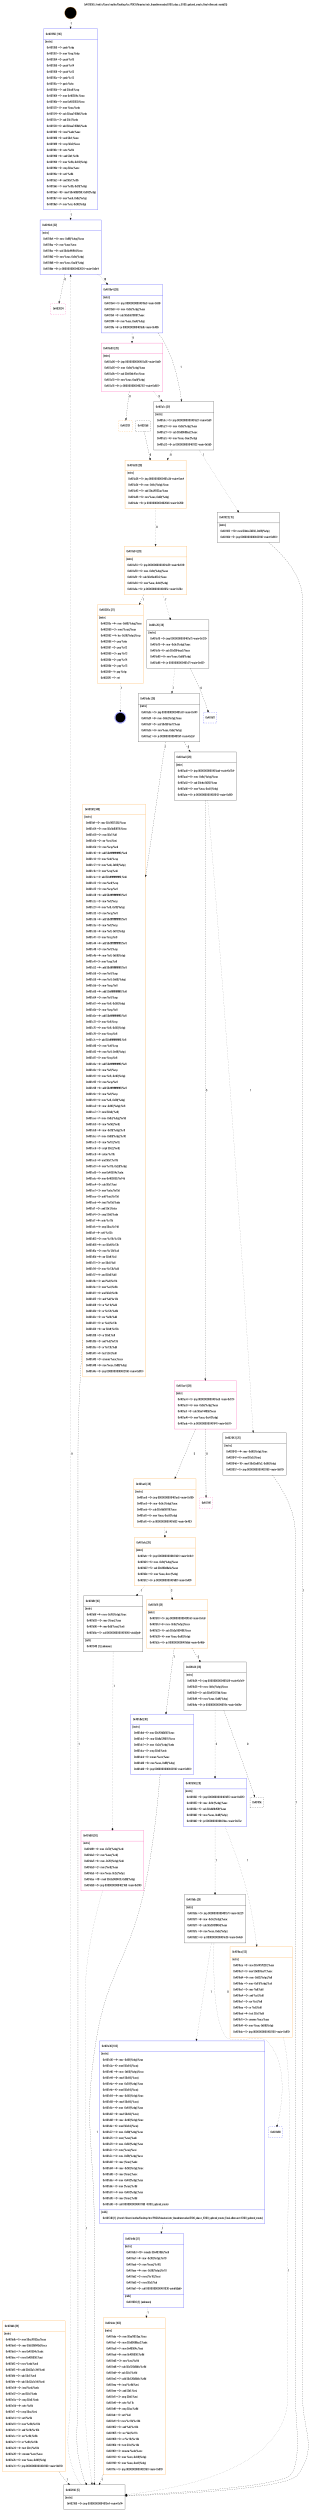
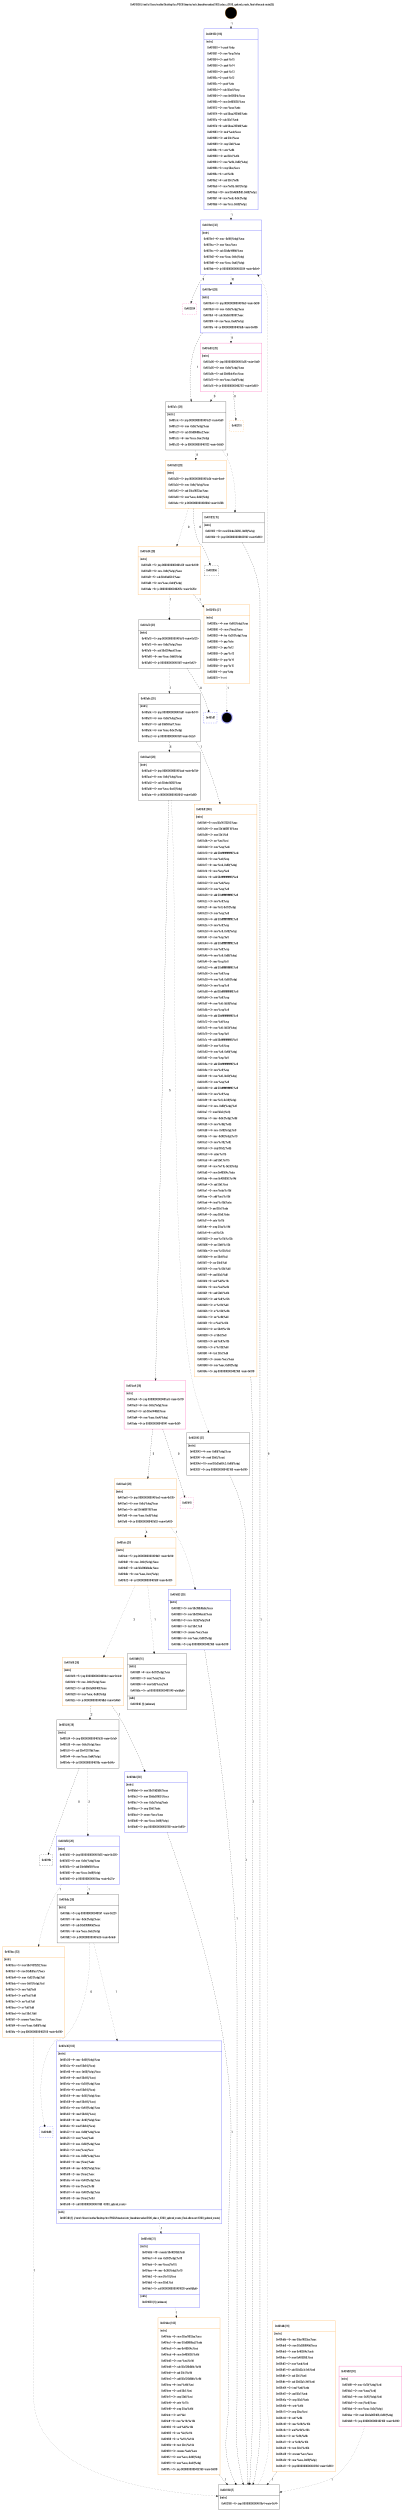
edge "0x4020b6" -> "0x401a38 [28]": reversed
node "0x401d53 [30]": added
edge "0x401d8f [16]" -> "0x401d9f [30]": removed, label "1"
